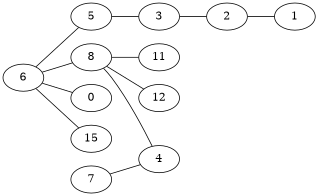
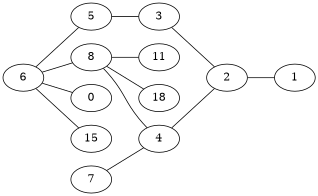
node "12": label "12" -> "18"
edge "2" -- "4": added
